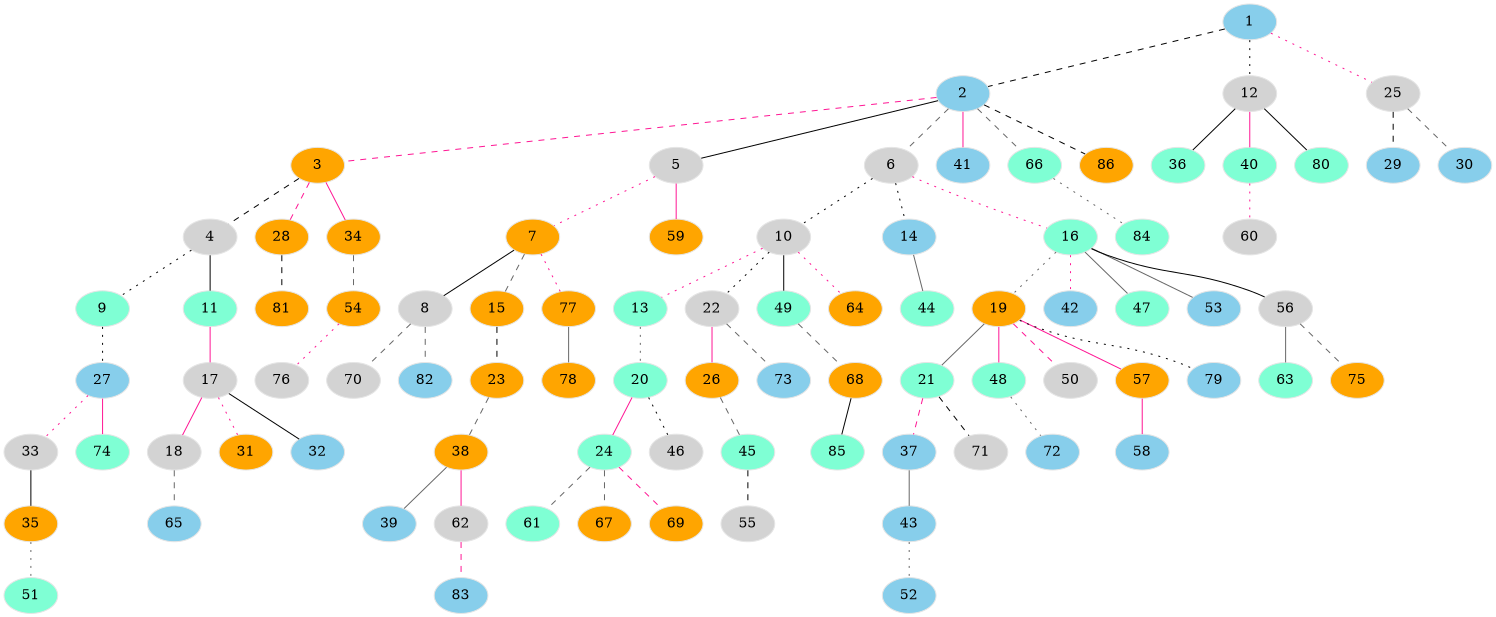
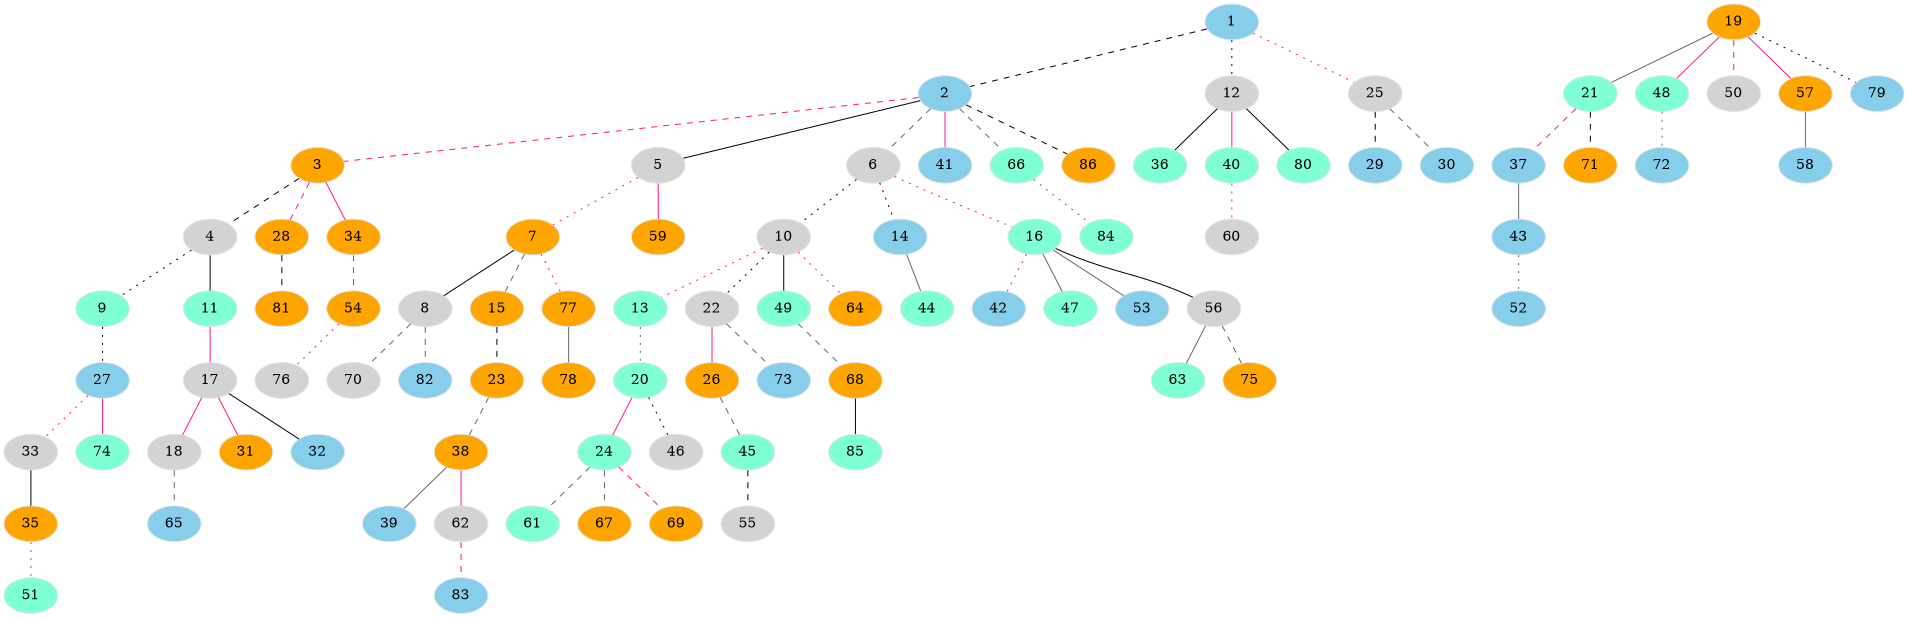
edge "16" -- "19": removed
edge "17" -- "31": style dotted -> solid
node "71": fillcolor lightgrey -> orange
